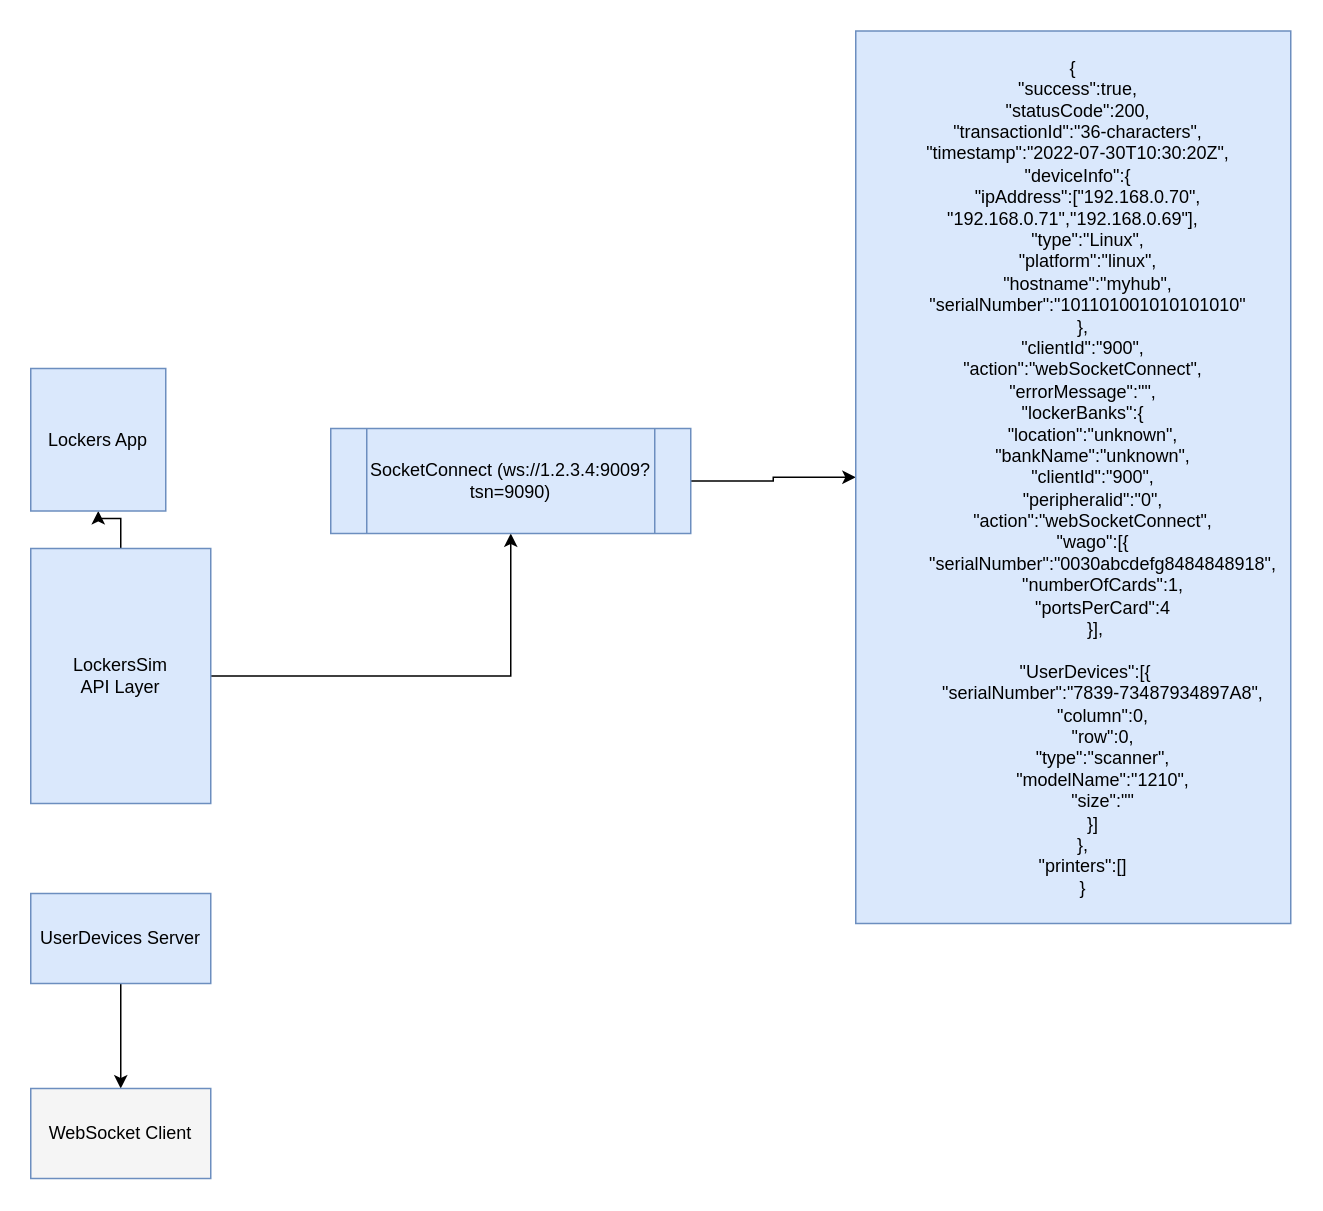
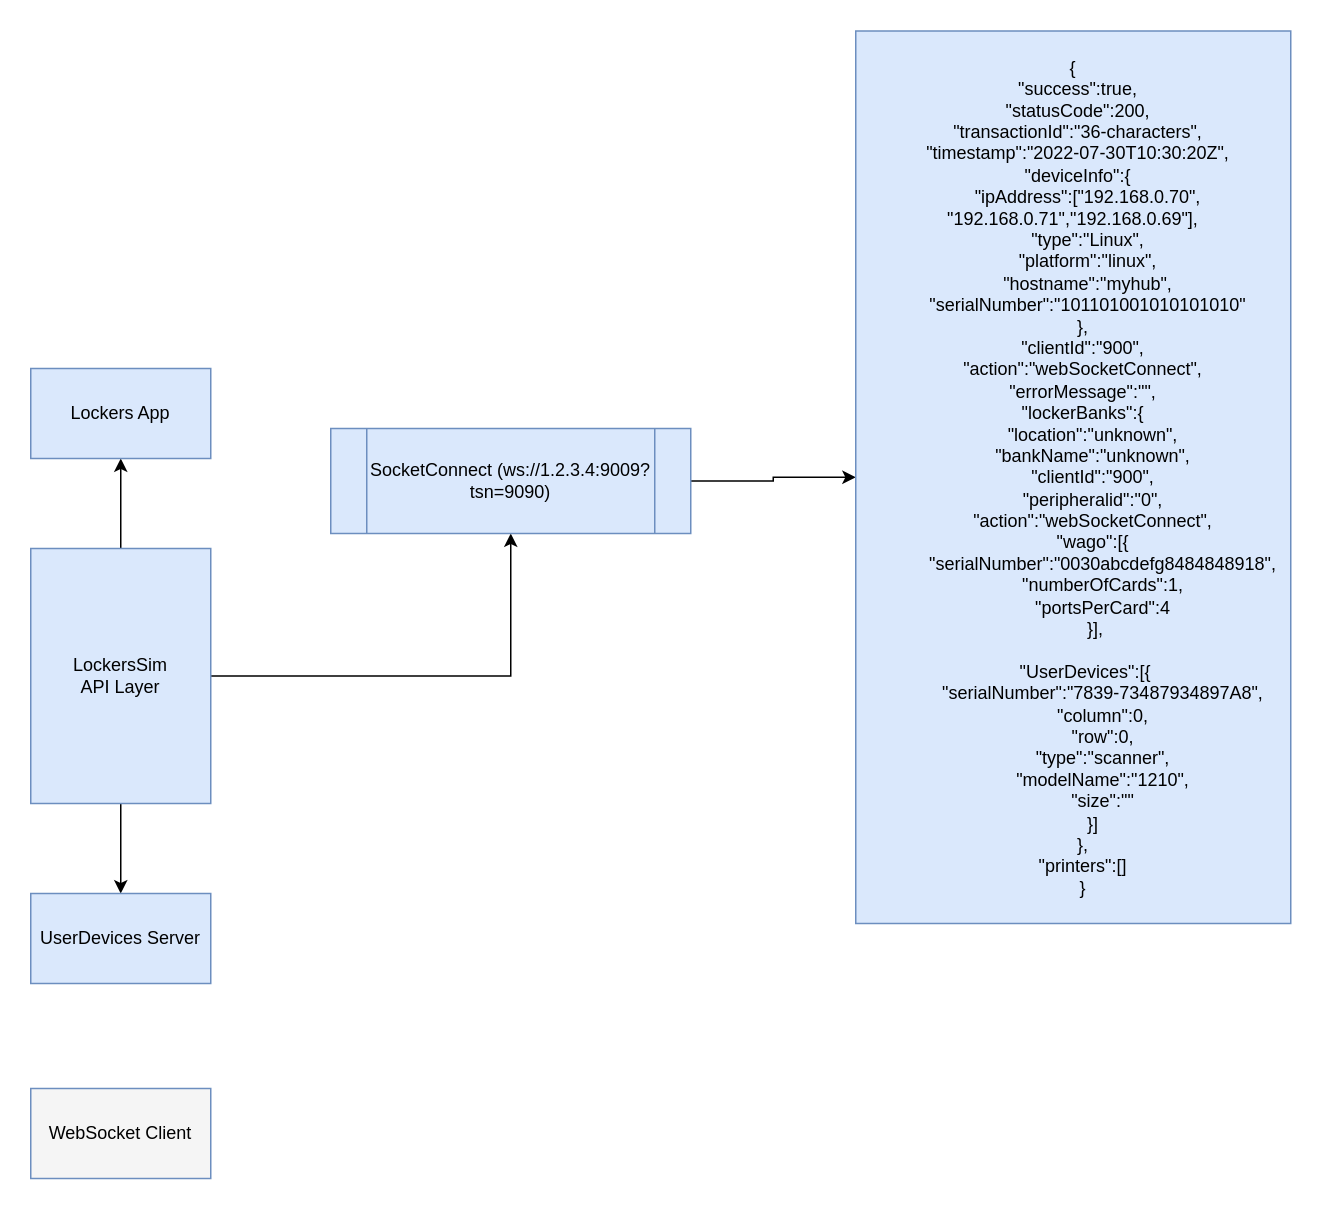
node "Lockers App": size 135x143 -> 180x90
edge "LockersSim API Layer" -> "UserDevices Server": added
edge "UserDevices Server" -> "WebSocket Client": removed
